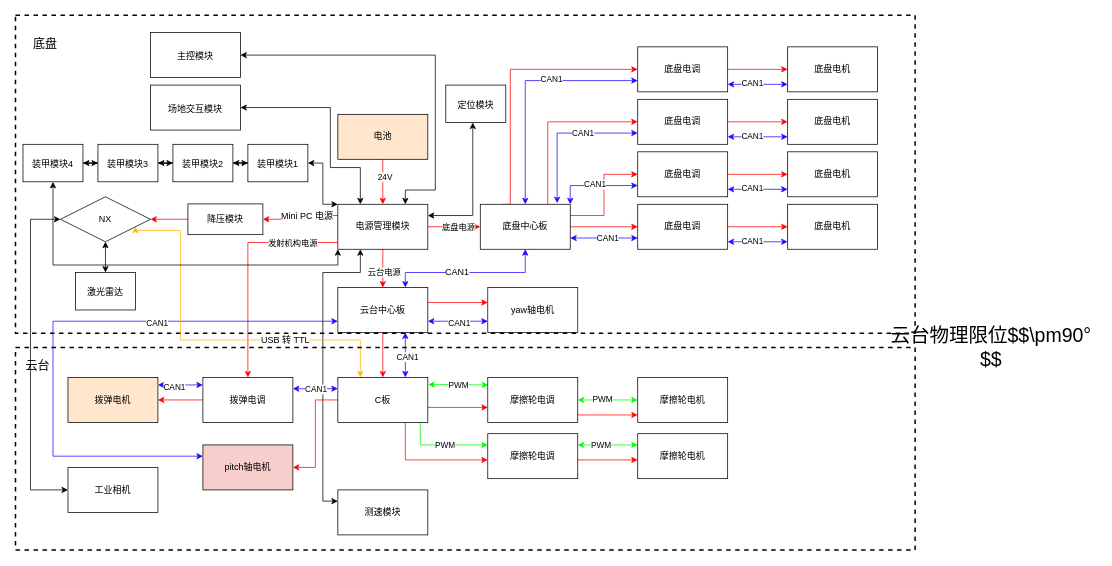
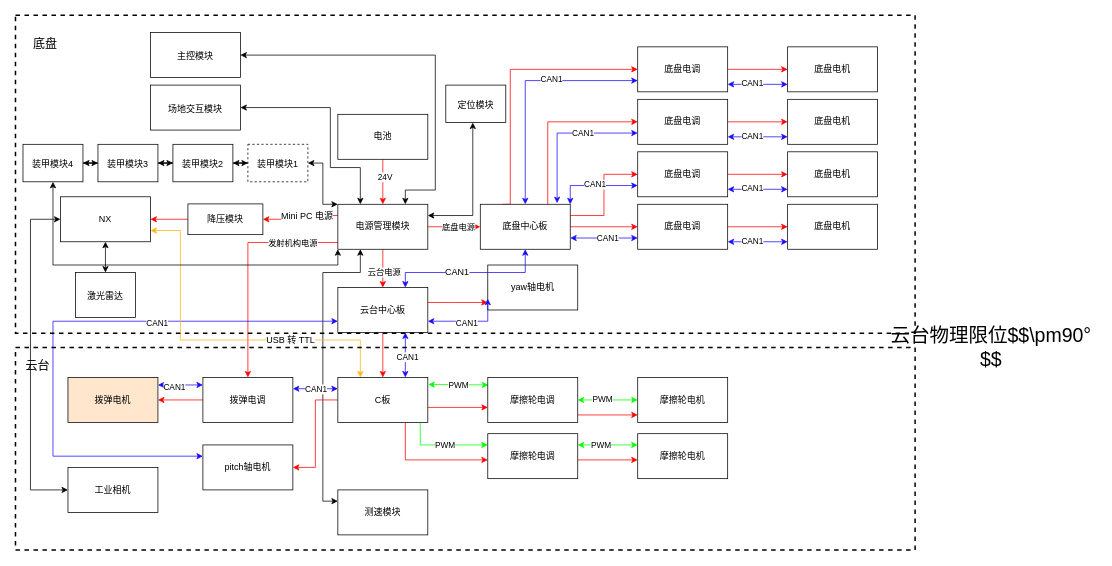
node "电池": fillcolor #ffe6cc -> #ffffff
node "装甲模块1": style solid -> dashed
node "NX": shape diamond -> rectangle
node "激光雷达": size 60x38 -> 60x45
node "yaw轴电机": moved (533, 310) -> (533, 288)
node "pitch轴电机": fillcolor #f8cecc -> #ffffff
